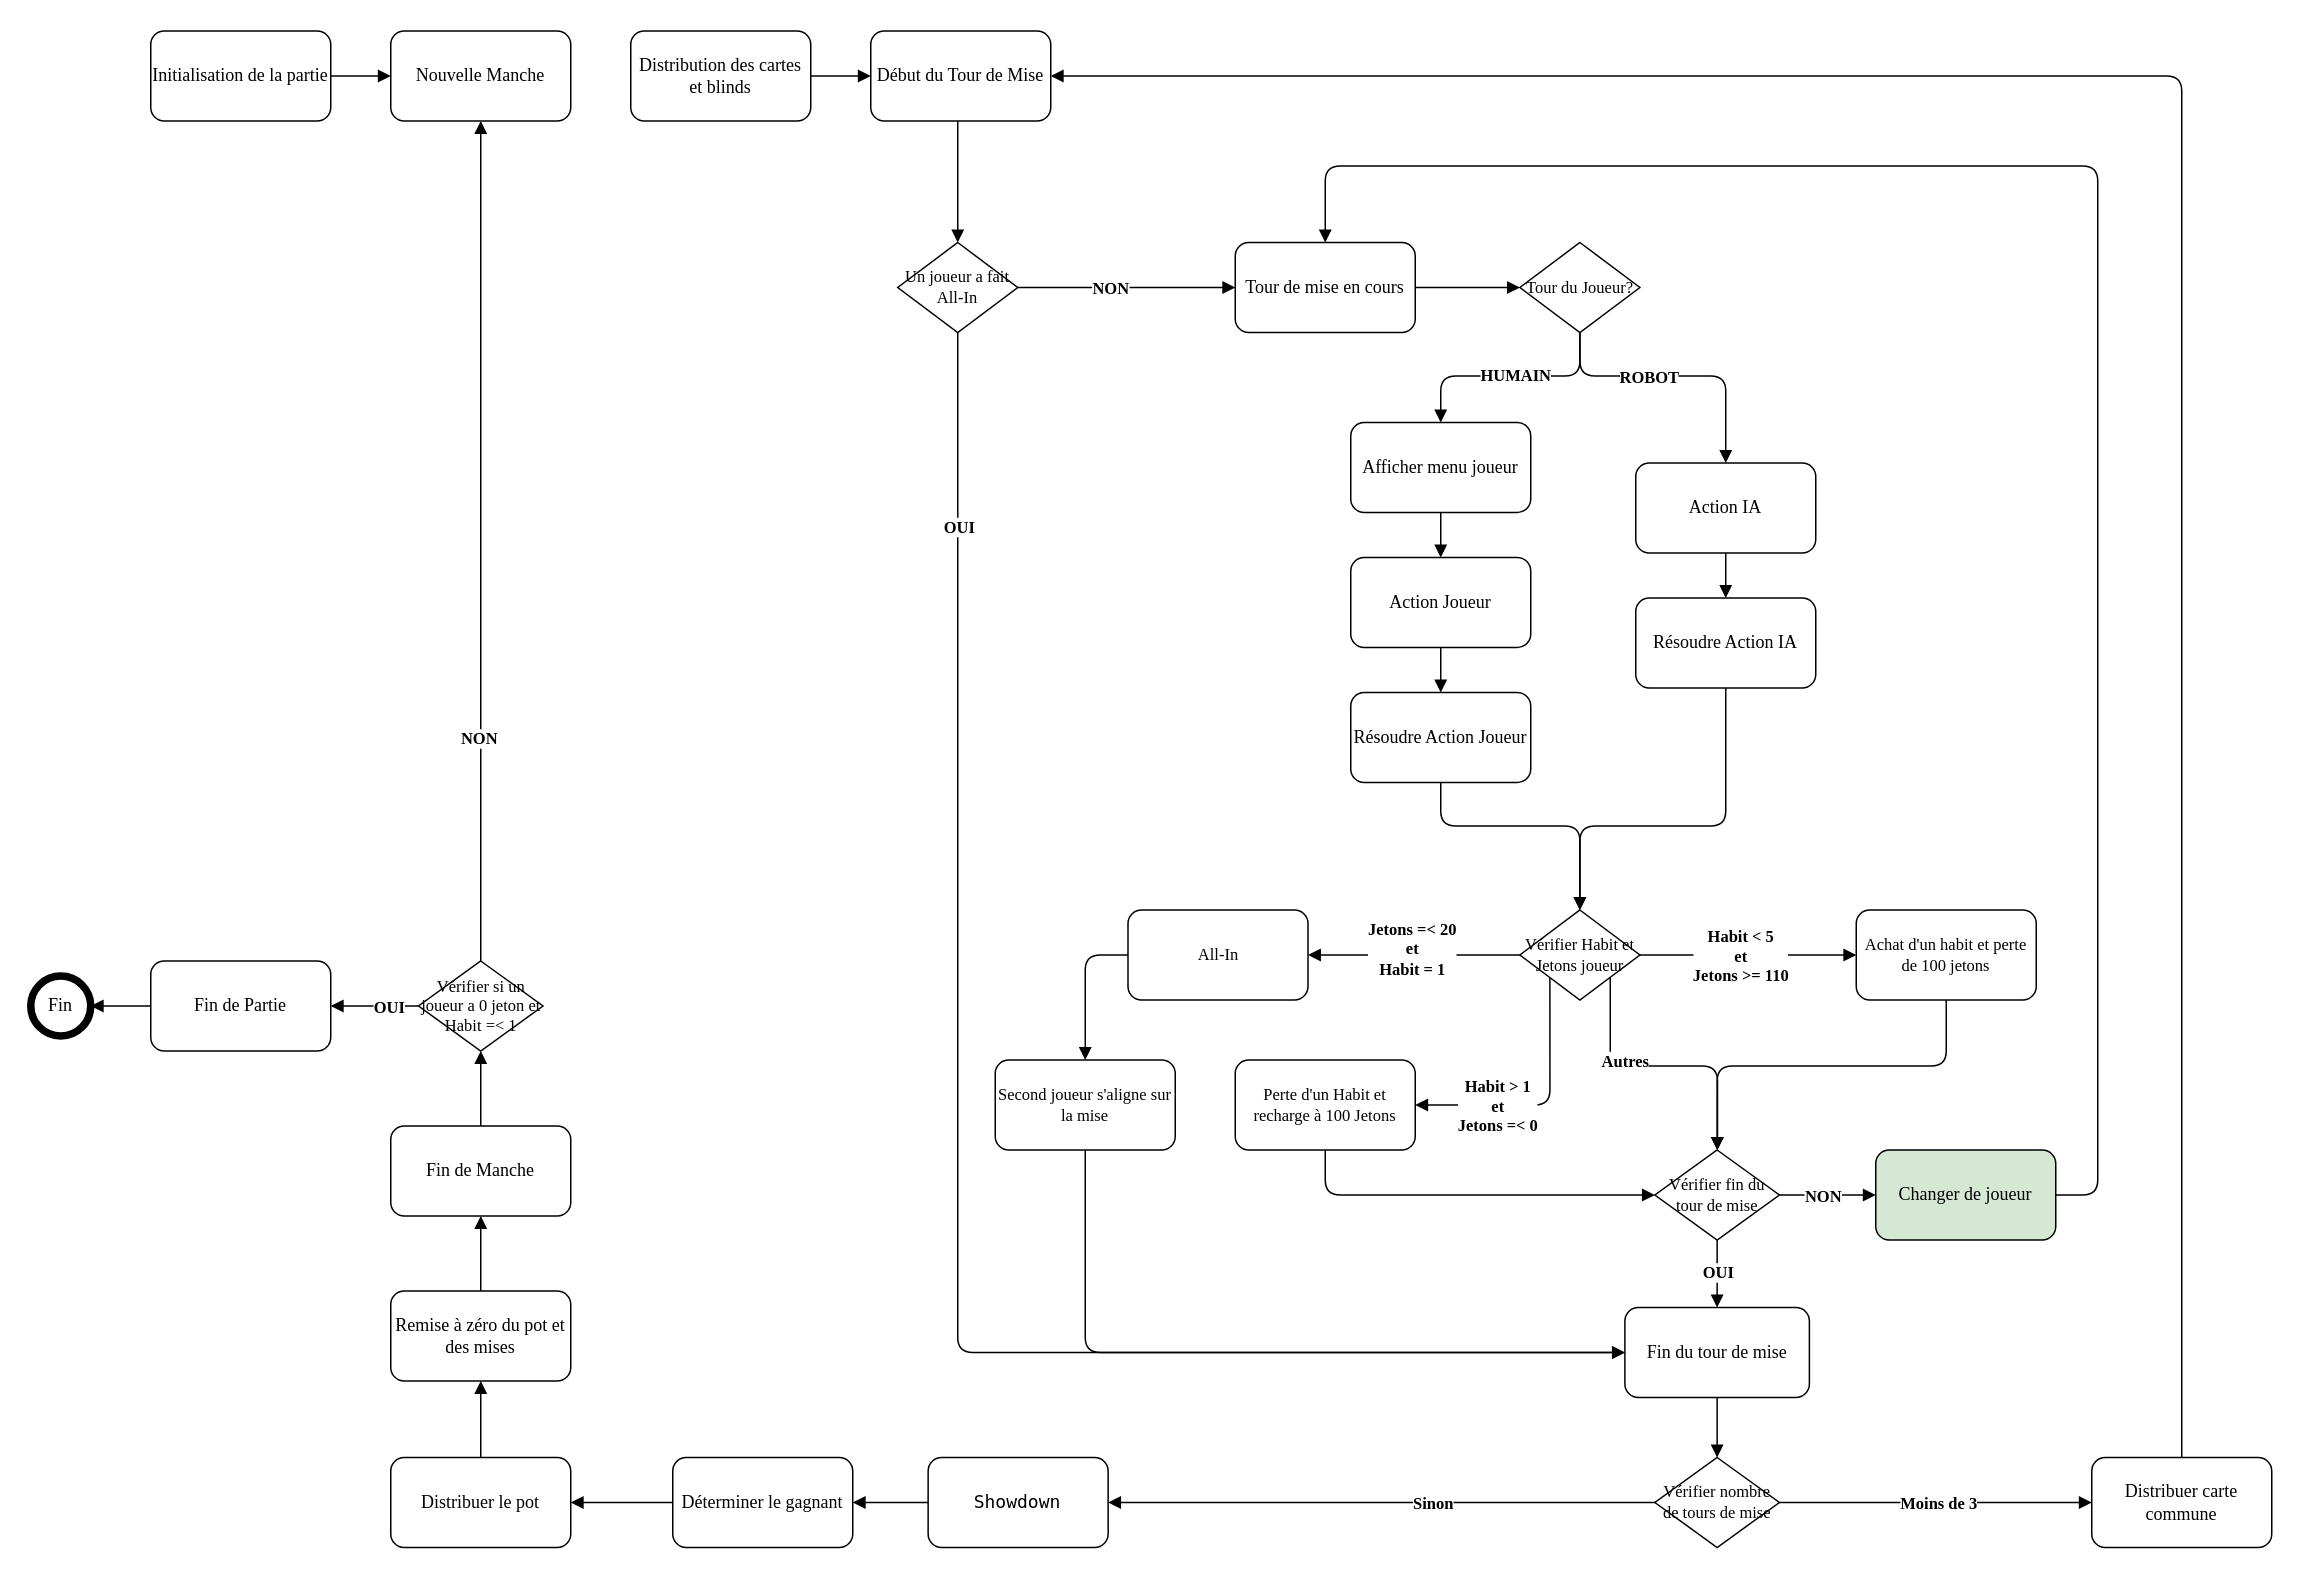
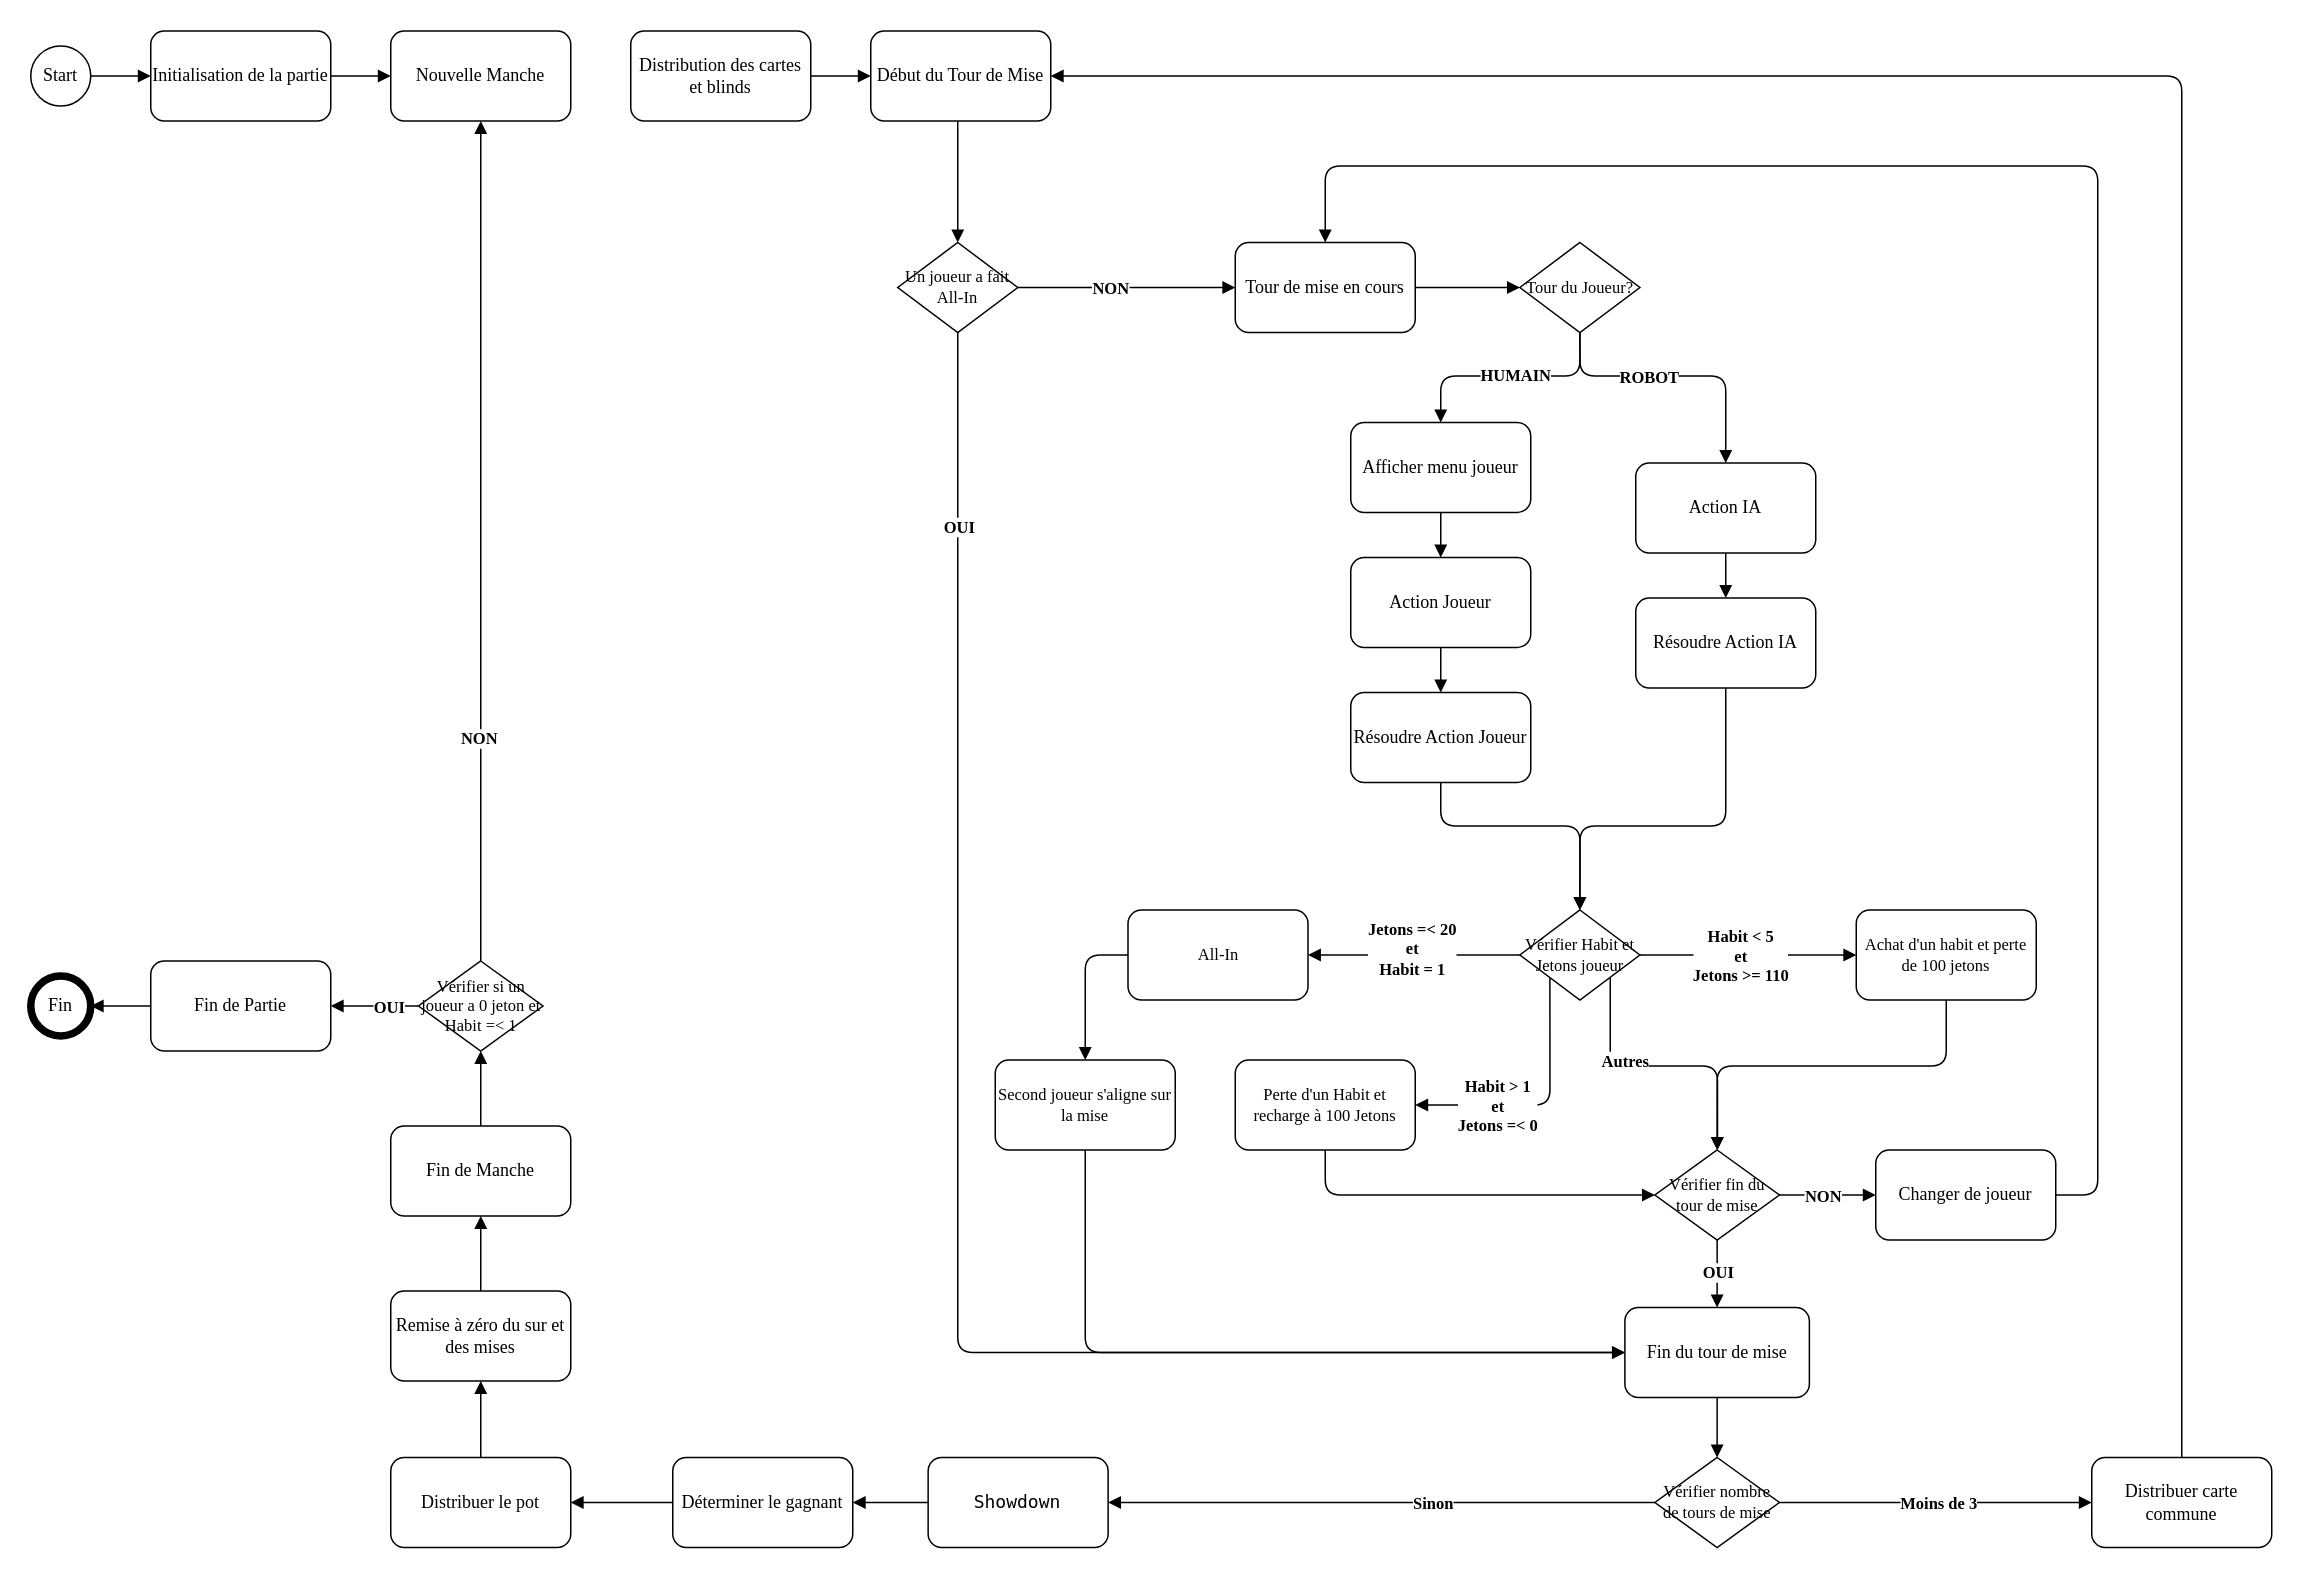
node "Start": added
edge "Start" -> "Initialisation de la partie": added
node "Changer de joueur": fillcolor #d5e8d4 -> #ffffff
node "Remise à zéro du pot et des mises": label "Remise à zéro du pot et des mises" -> "Remise à zéro du sur et des mises"
